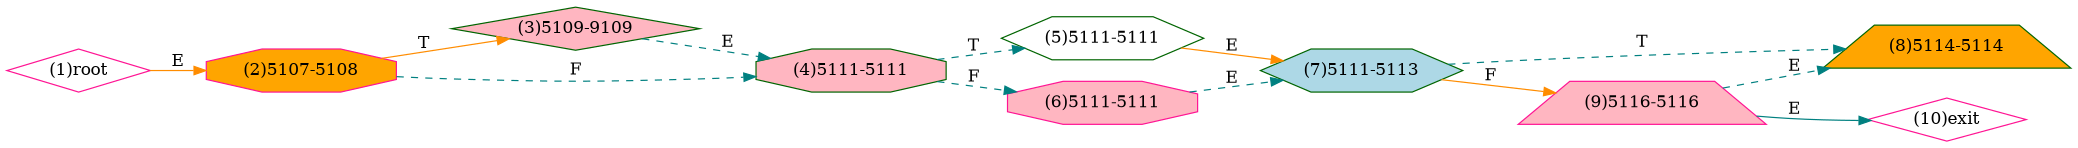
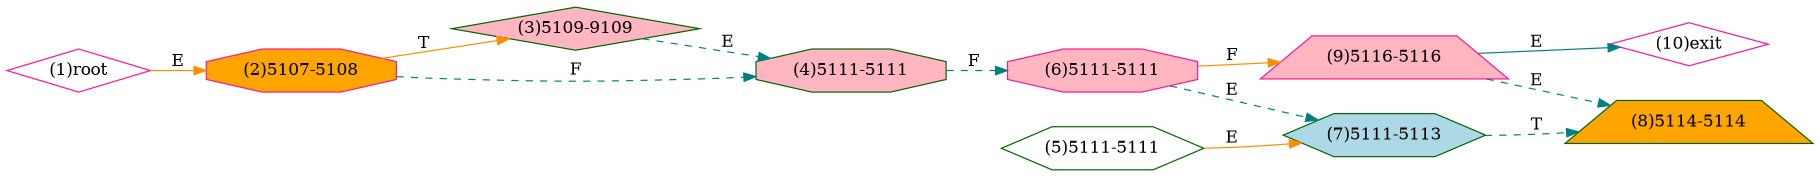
edge "(4)5111-5111" -> "(5)5111-5111": removed, label "T"
edge "(7)5111-5113" -> "(9)5116-5116": now "(6)5111-5111" -> "(9)5116-5116"
